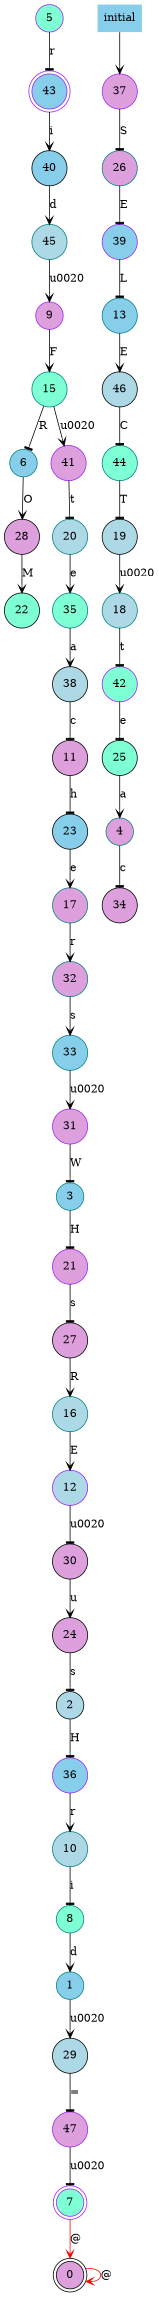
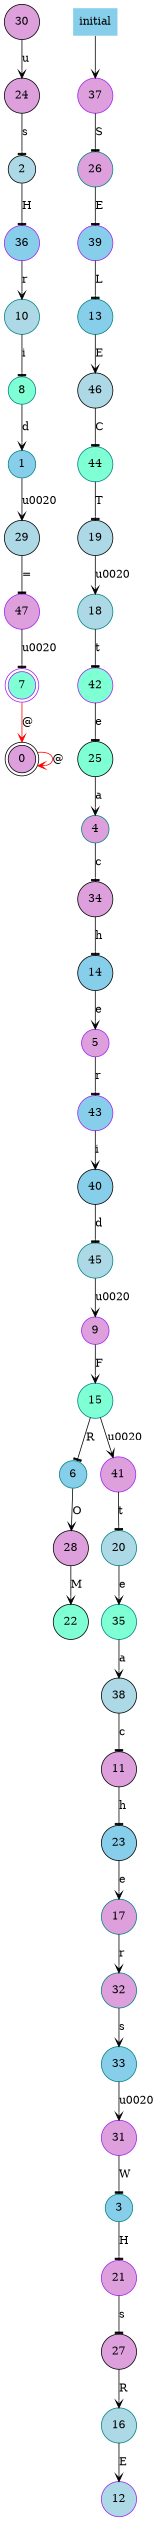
node "5": fillcolor aquamarine -> plum
node "43": shape doublecircle -> circle
edge "40" -> "45": arrowhead vee -> tee
node "14": added
edge "12" -> "30": removed, label "u0020"
